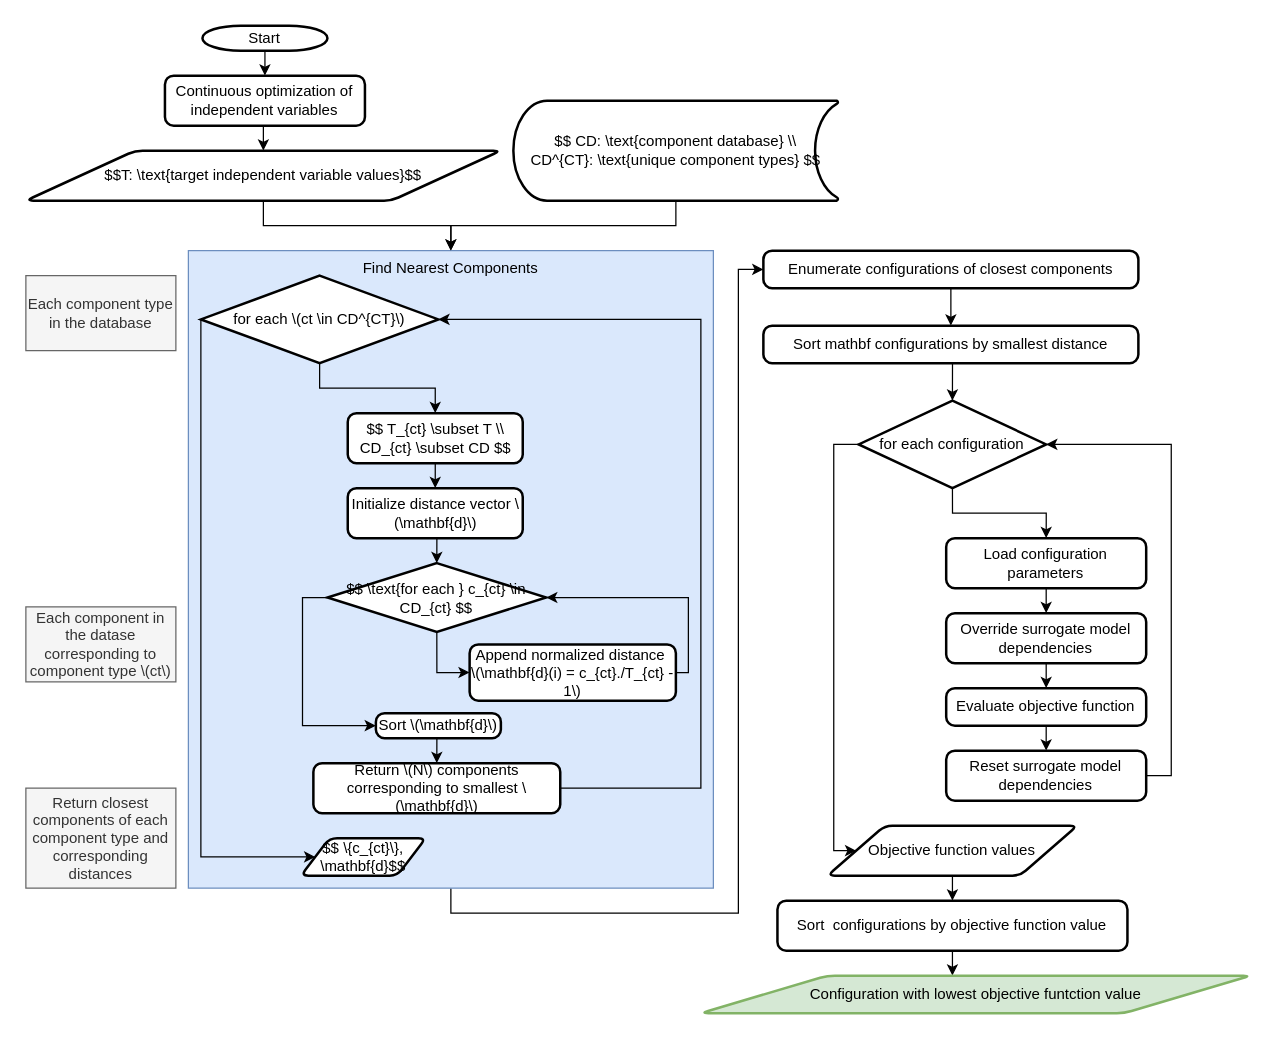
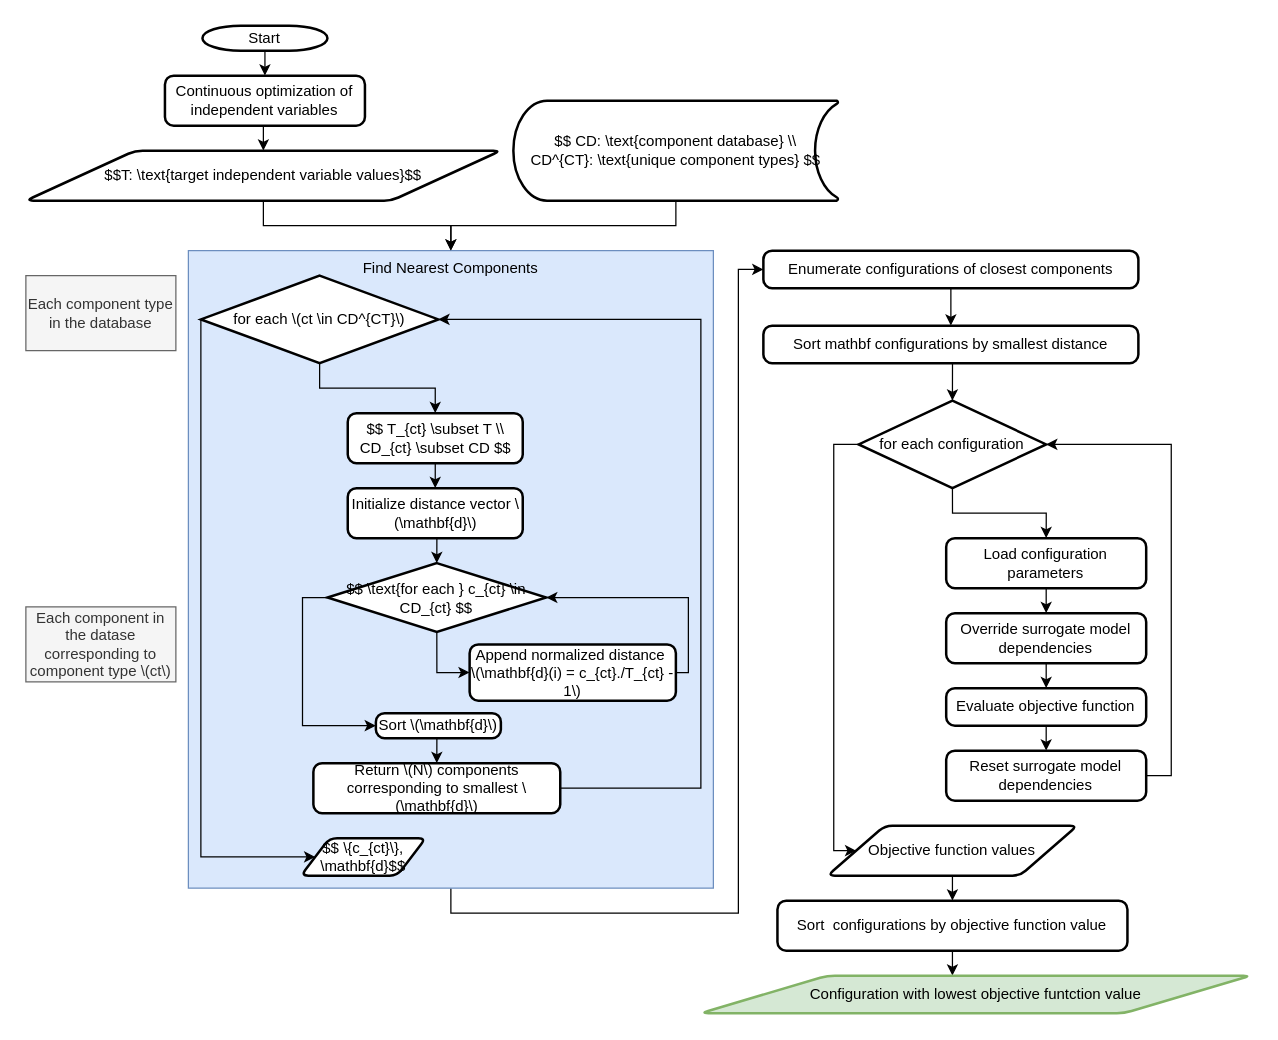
node "Return closest components of each component type and corresponding distances": removed
